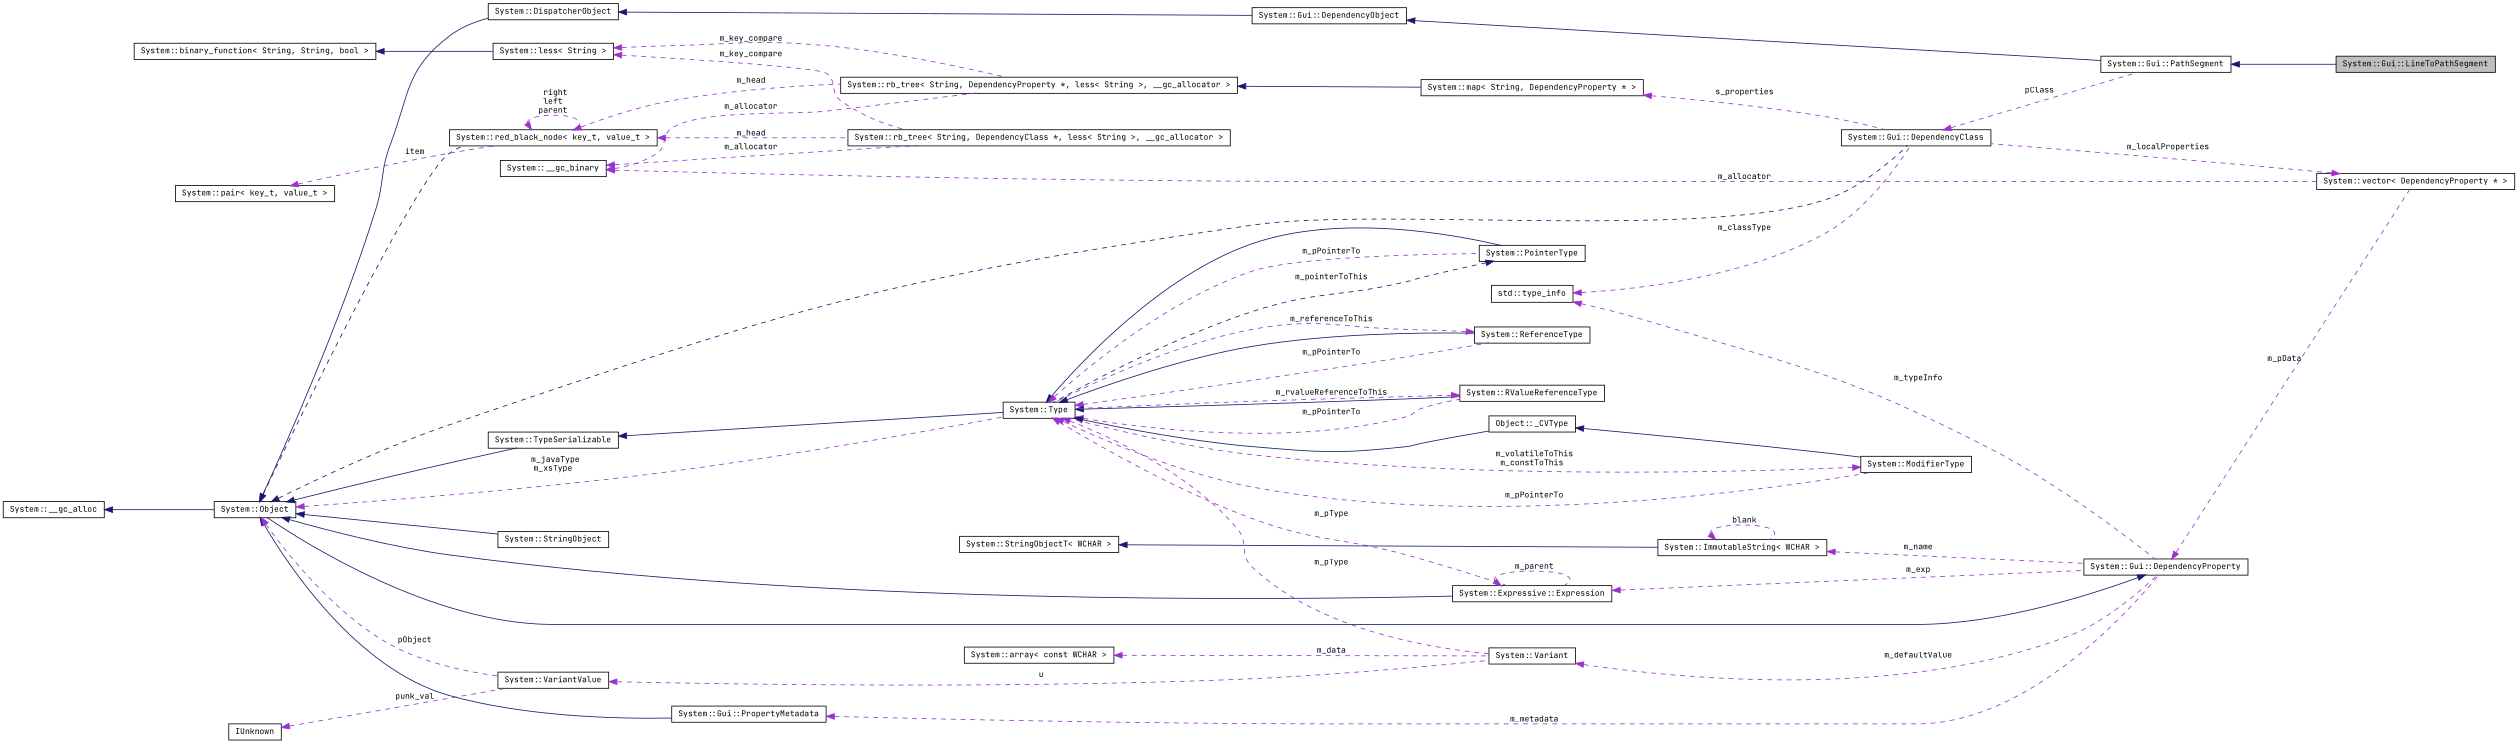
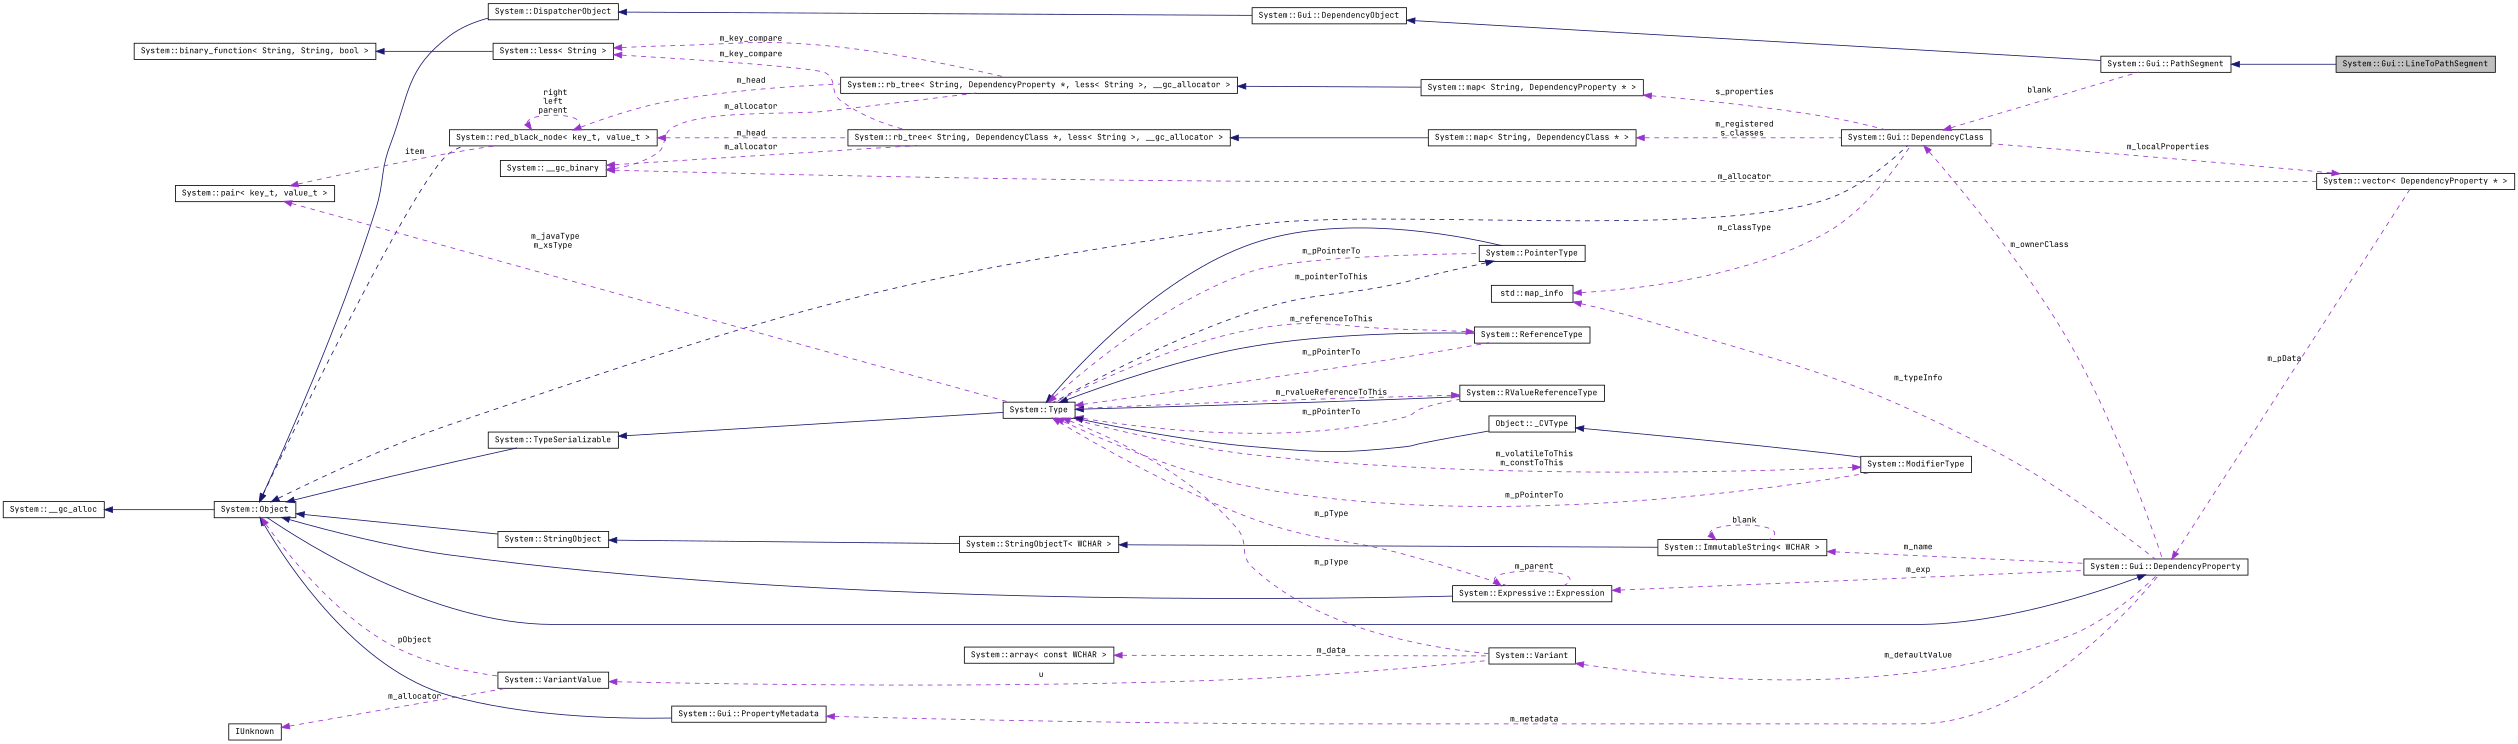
edge "System::Gui::PathSegment" -> "System::Gui::DependencyClass": label " pClass" -> " blank"
node "System::map< String, DependencyClass * >": added
node "std::type_info": label "std::type_info" -> "std::map_info"
edge "System::Gui::DependencyProperty" -> "System::Gui::DependencyClass": added, label "m_ownerClass"
edge "System::Type" -> "System::Object": now "System::Type" -> "System::pair< key_t, value_t >"
edge "System::StringObjectT< WCHAR >" -> "System::StringObject": added
edge "System::VariantValue" -> "IUnknown": label " punk_val" -> " m_allocator"
